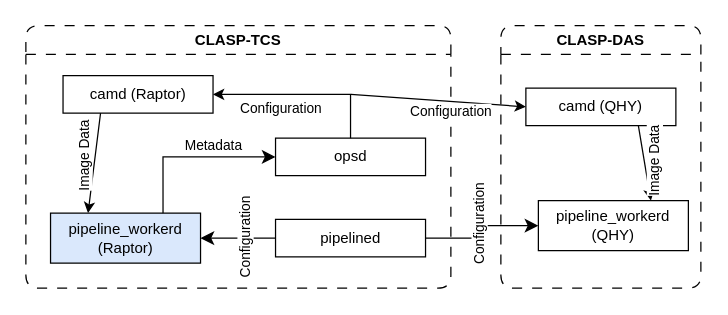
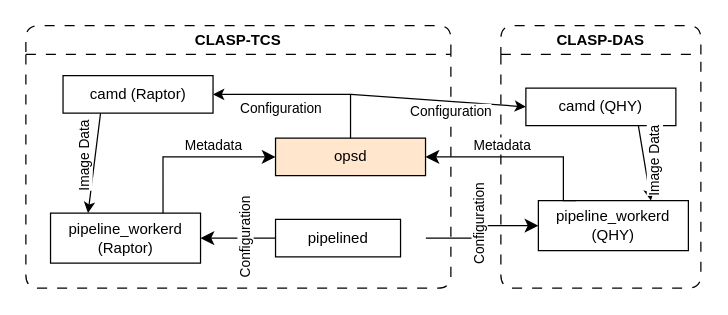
node "opsd": fillcolor #ffffff -> #ffe6cc
edge "pipeline_workerd (QHY)" -> "opsd": added, label "Metadata"
node "pipeline_workerd (Raptor)": fillcolor #dae8fc -> #ffffff
node "pipelined": size 150x38 -> 125x38
